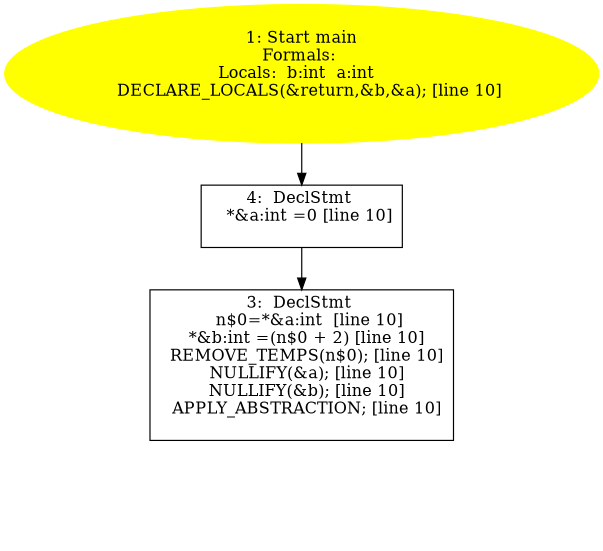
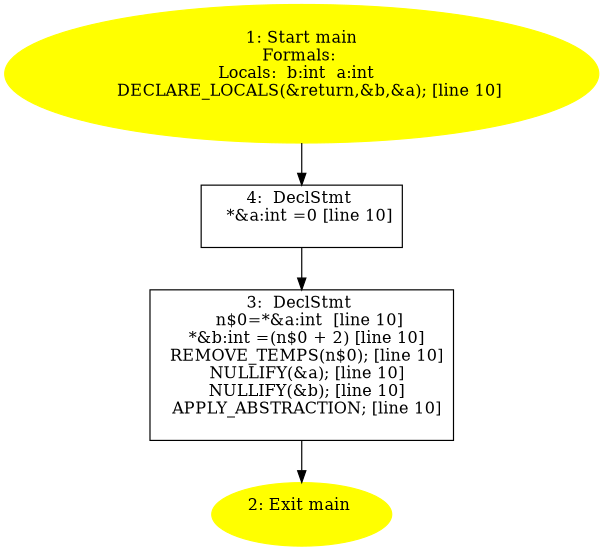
node "2: Exit main": added
